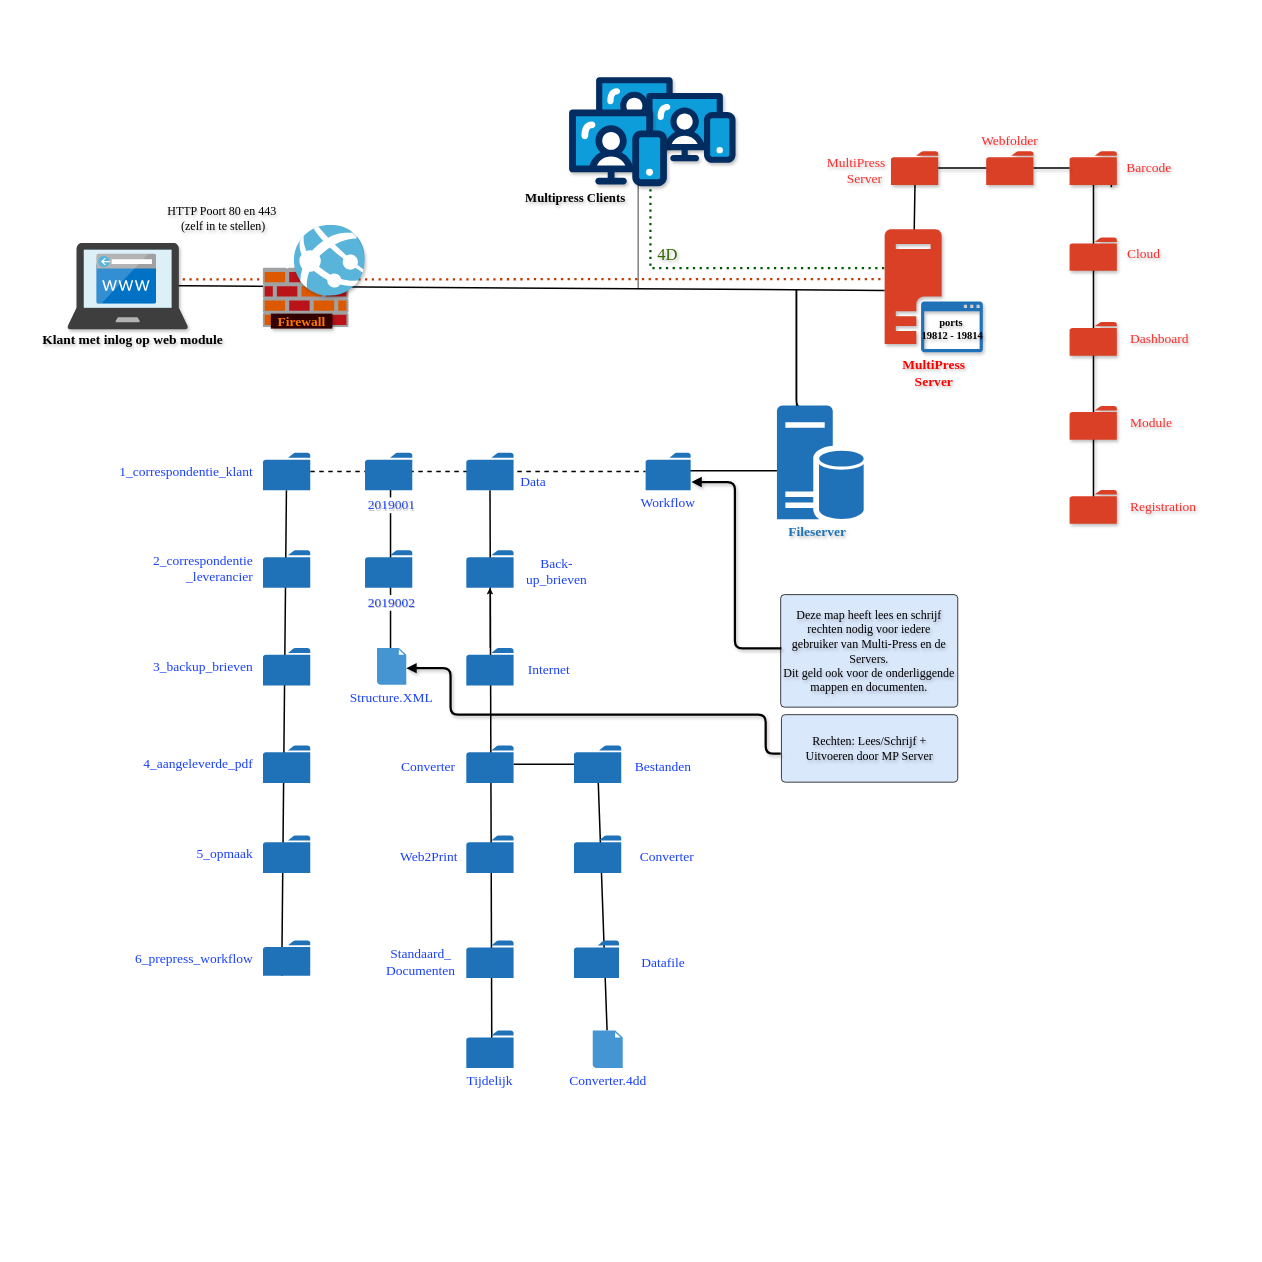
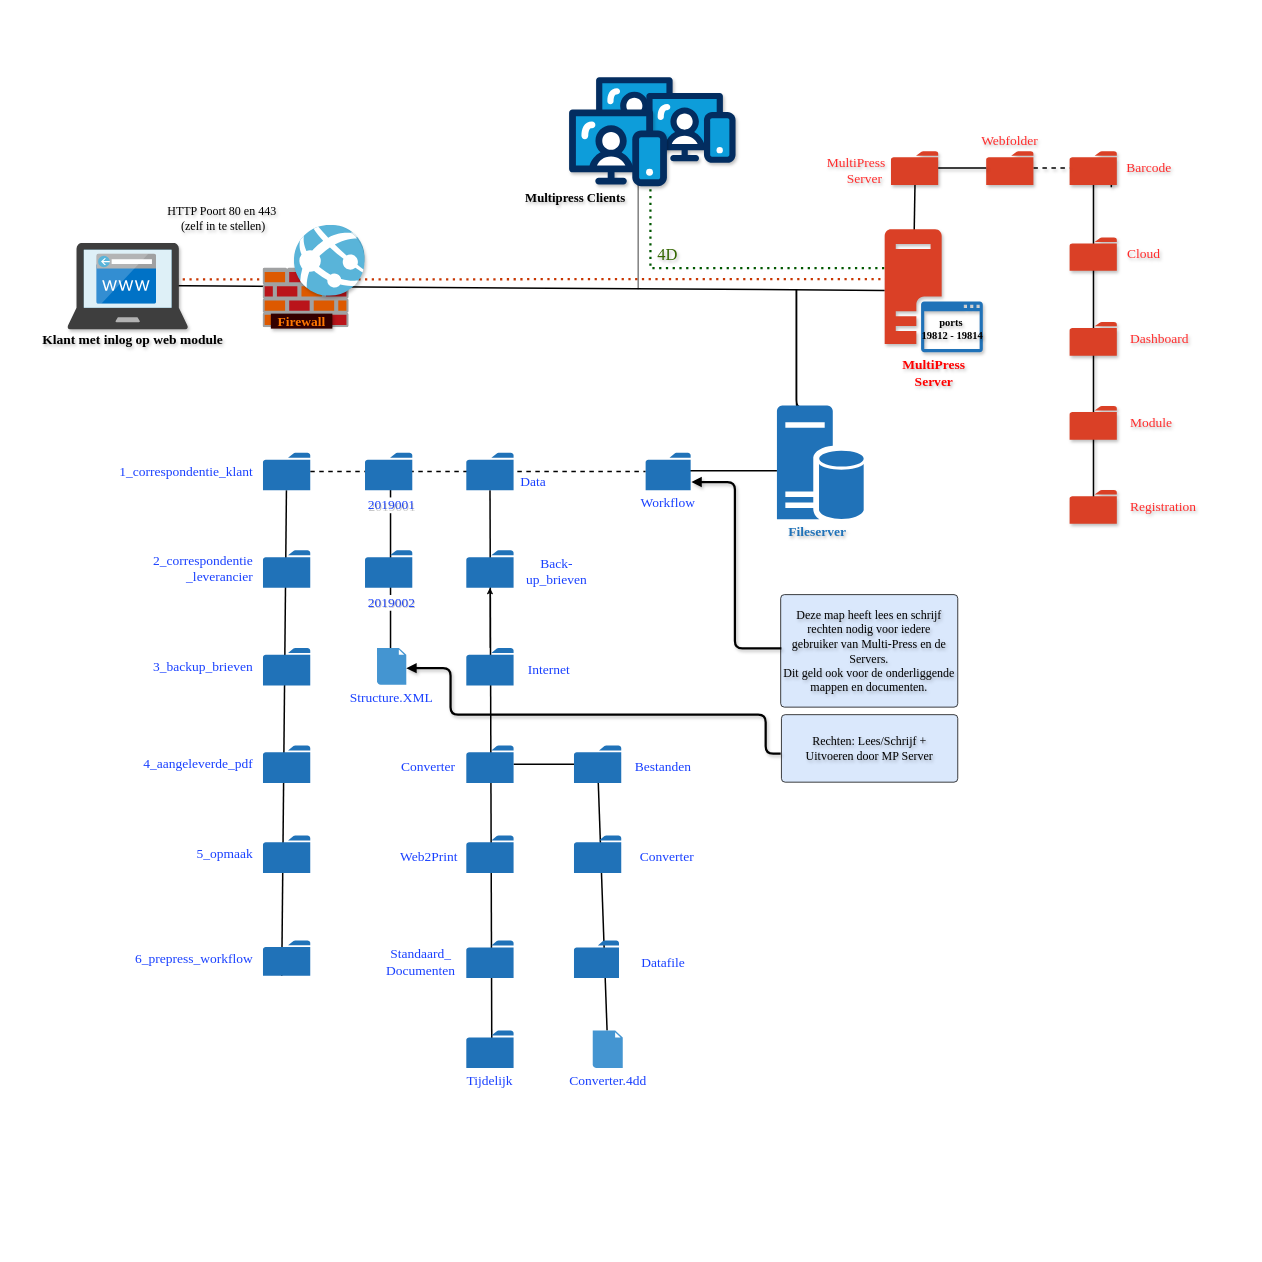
edge "Webfolder" -- "Barcode": style solid -> dashed
